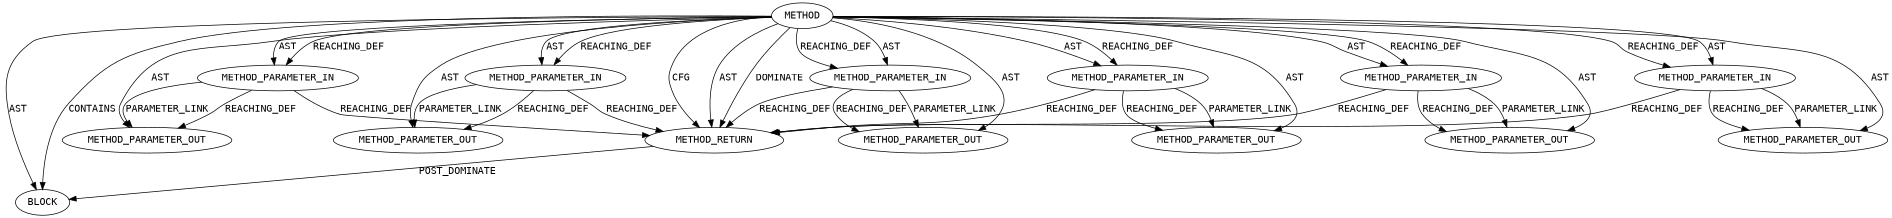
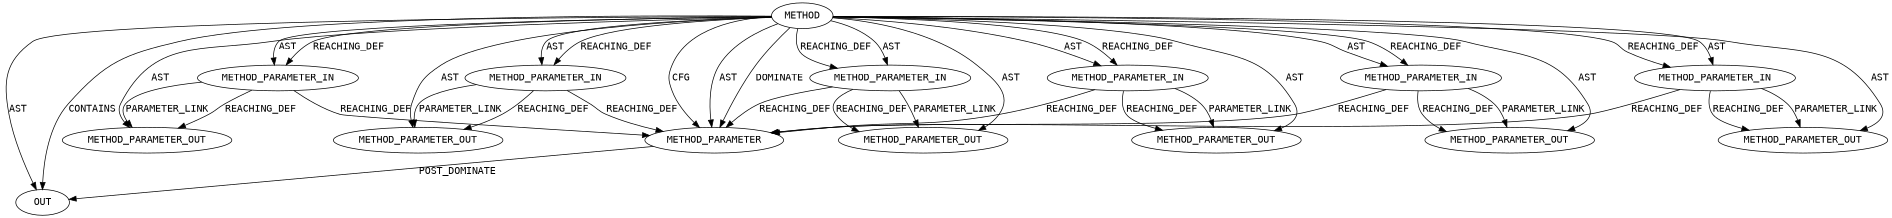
node "METHOD_RETURN": label "METHOD_RETURN" -> "METHOD_PARAMETER"
node "BLOCK": label "BLOCK" -> "OUT"
